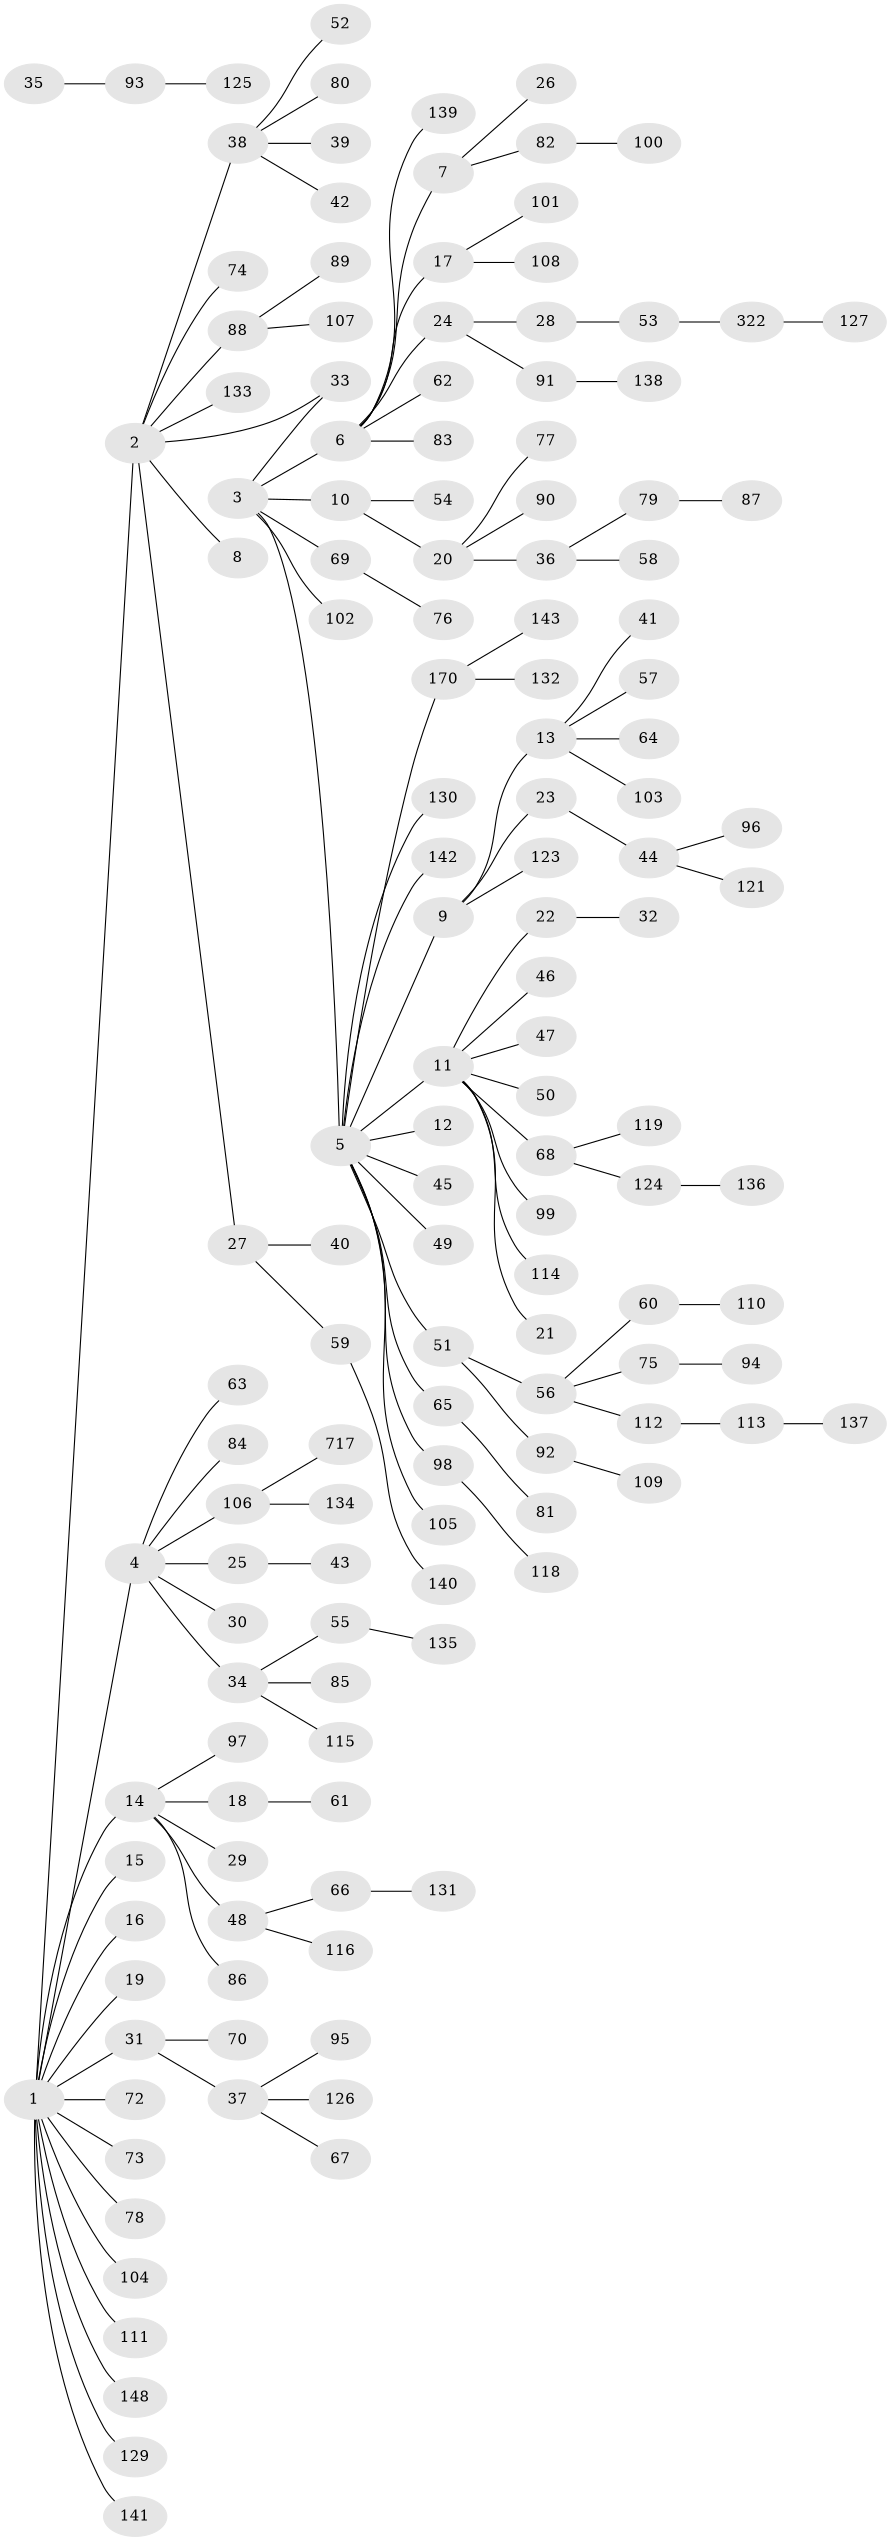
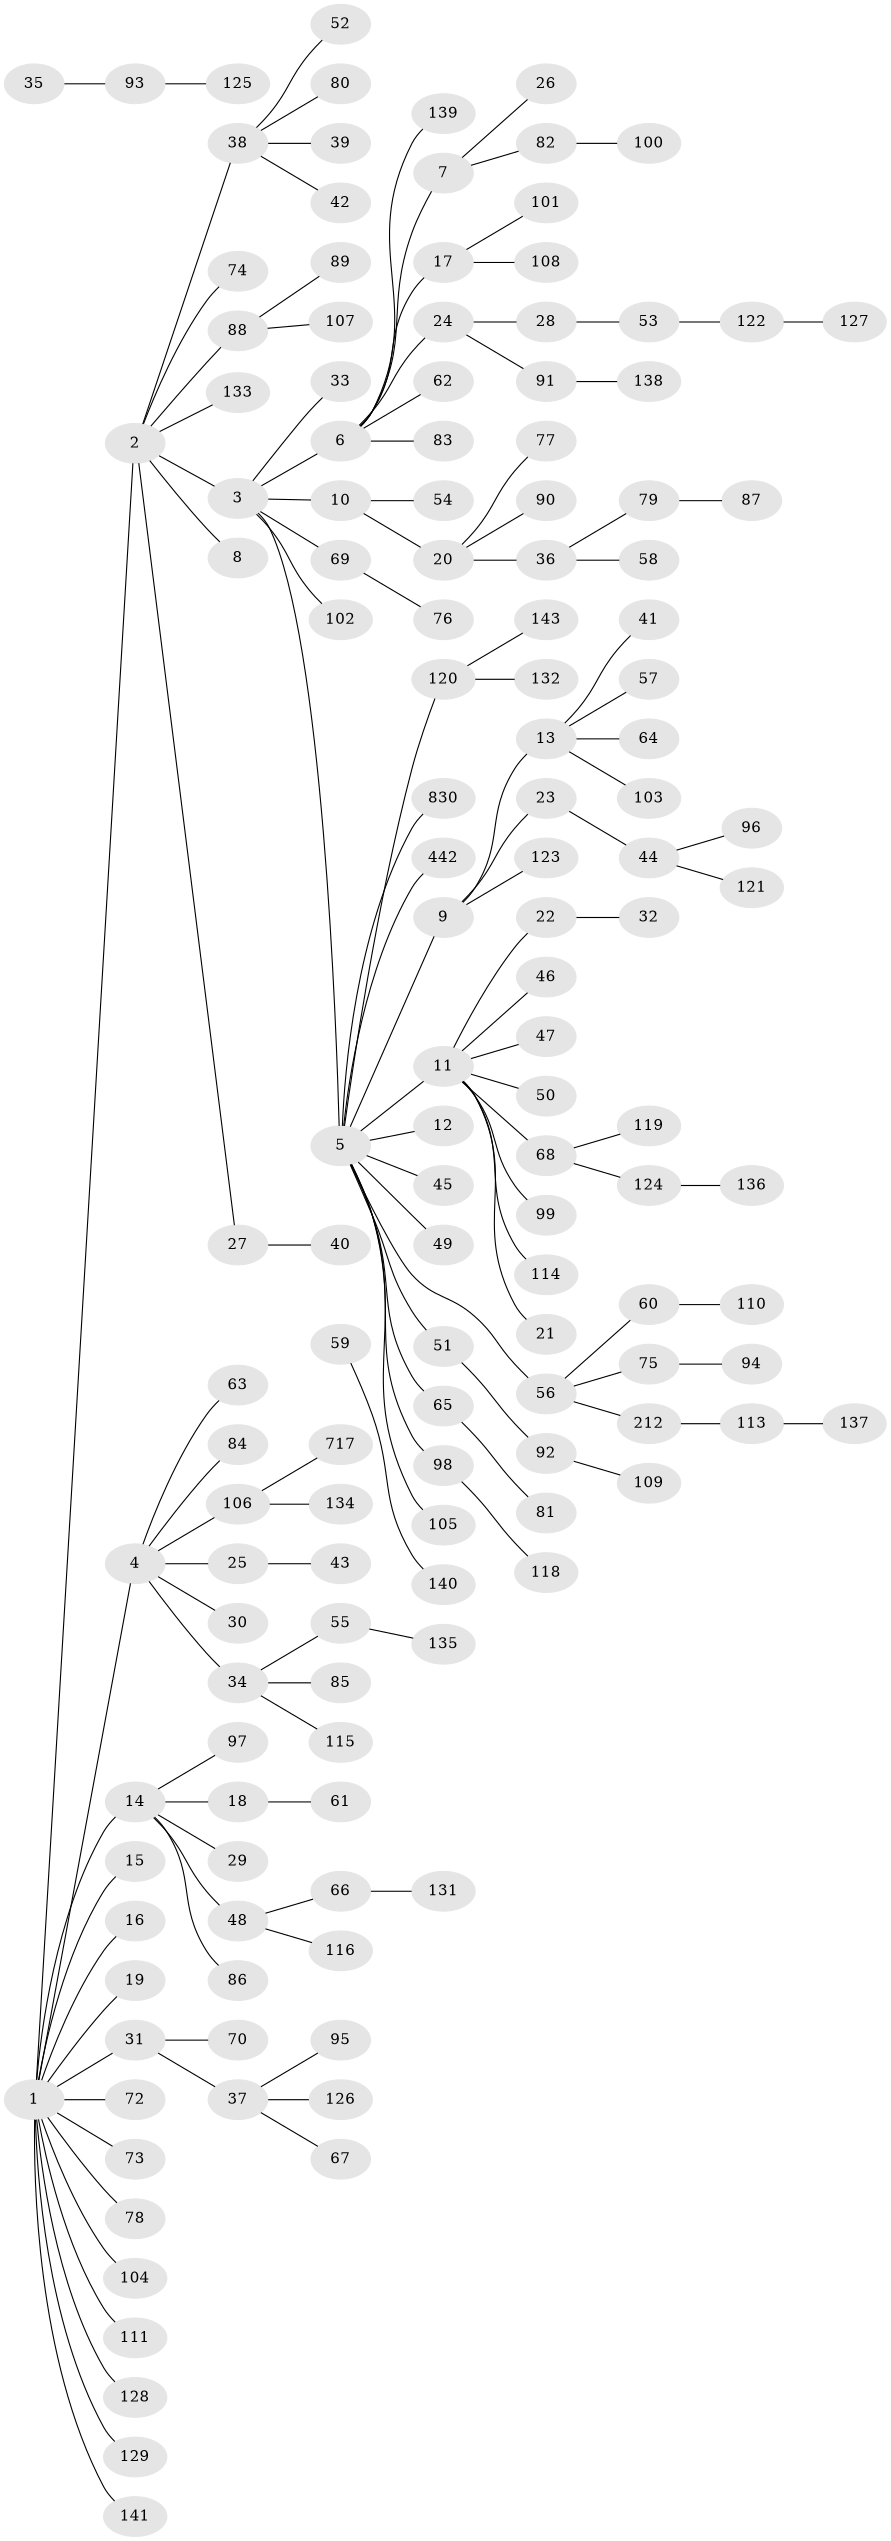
node "322": label "322" -> "122"
edge "33" -- "2": now "3" -- "2"
node "170": label "170" -> "120"
node "130": label "130" -> "830"
node "142": label "142" -> "442"
edge "27" -- "59": removed
edge "51" -- "56": now "5" -- "56"
node "112": label "112" -> "212"
node "148": label "148" -> "128"
